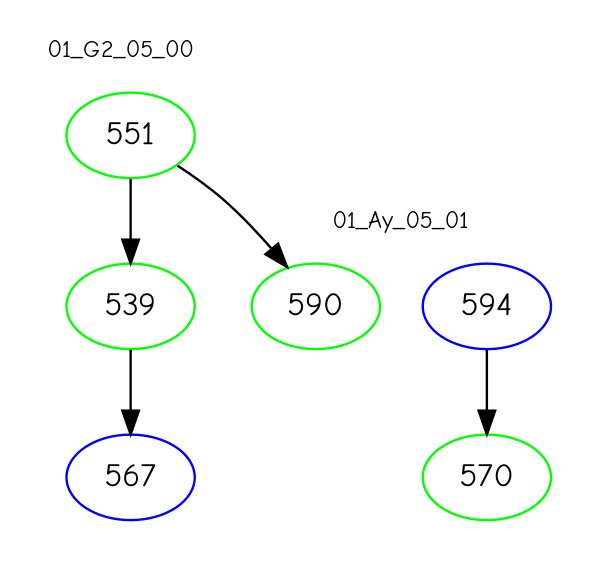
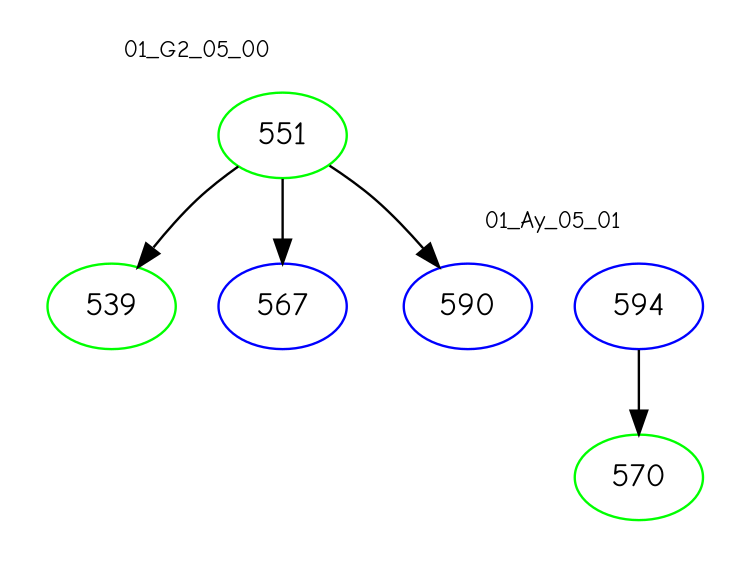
node "590": color green -> blue
edge "539" -> "567": now "551" -> "567"
